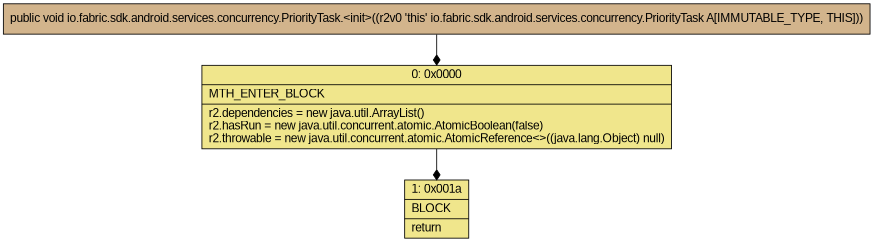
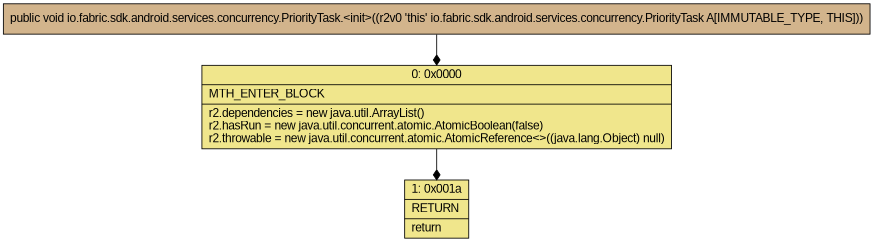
node "1: 0x001a": text "BLOCK" -> "RETURN"
